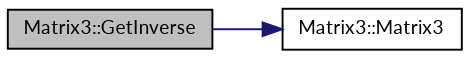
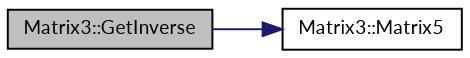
node "Matrix3::Matrix3": label "Matrix3::Matrix3" -> "Matrix3::Matrix5"
